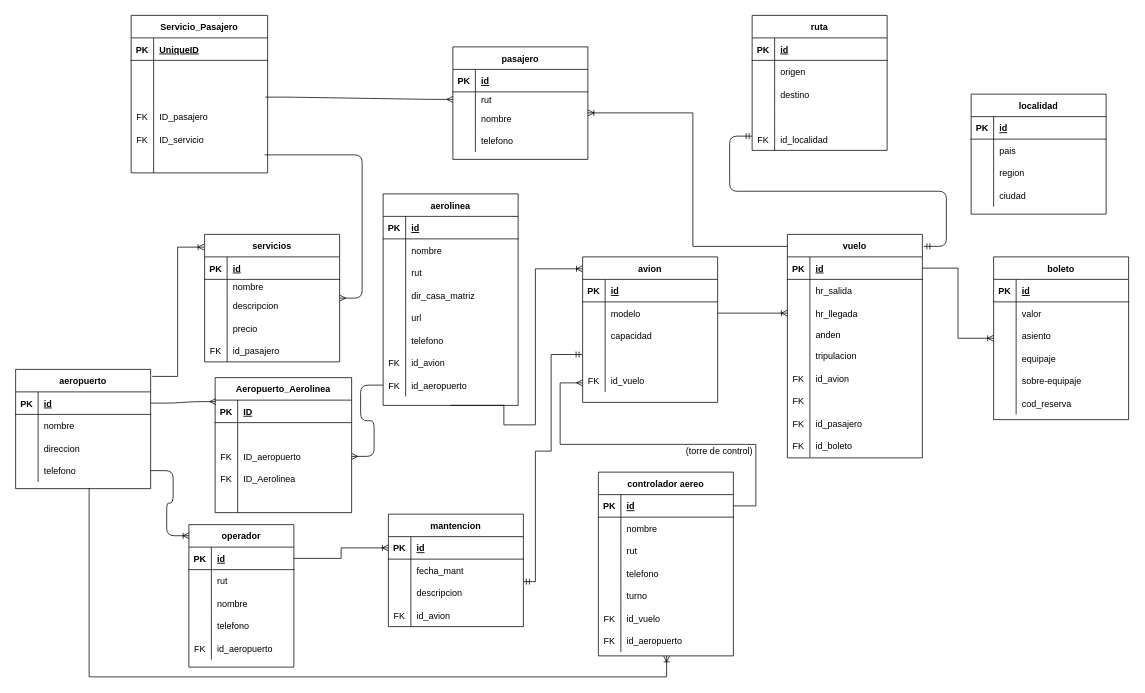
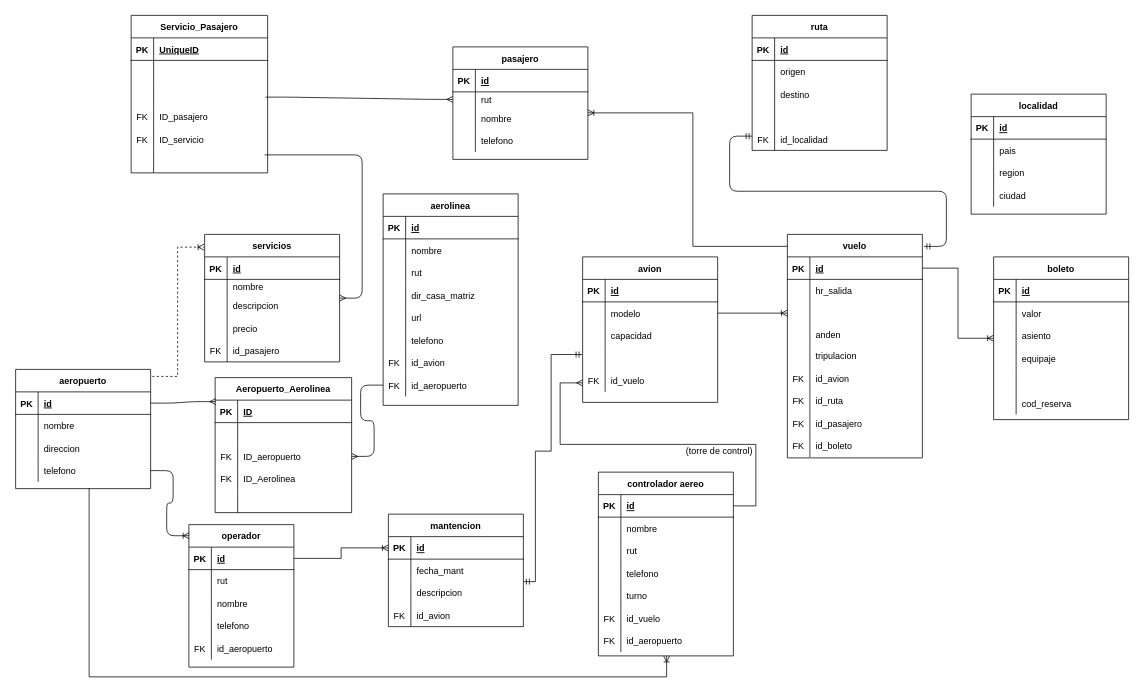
edge "aeropuerto" -> "servicios": style solid -> dashed
node "hr_llegada": removed
edge "aerolinea" -> "avion": removed
node "sobre-equipaje": removed
node "id_ruta": added
